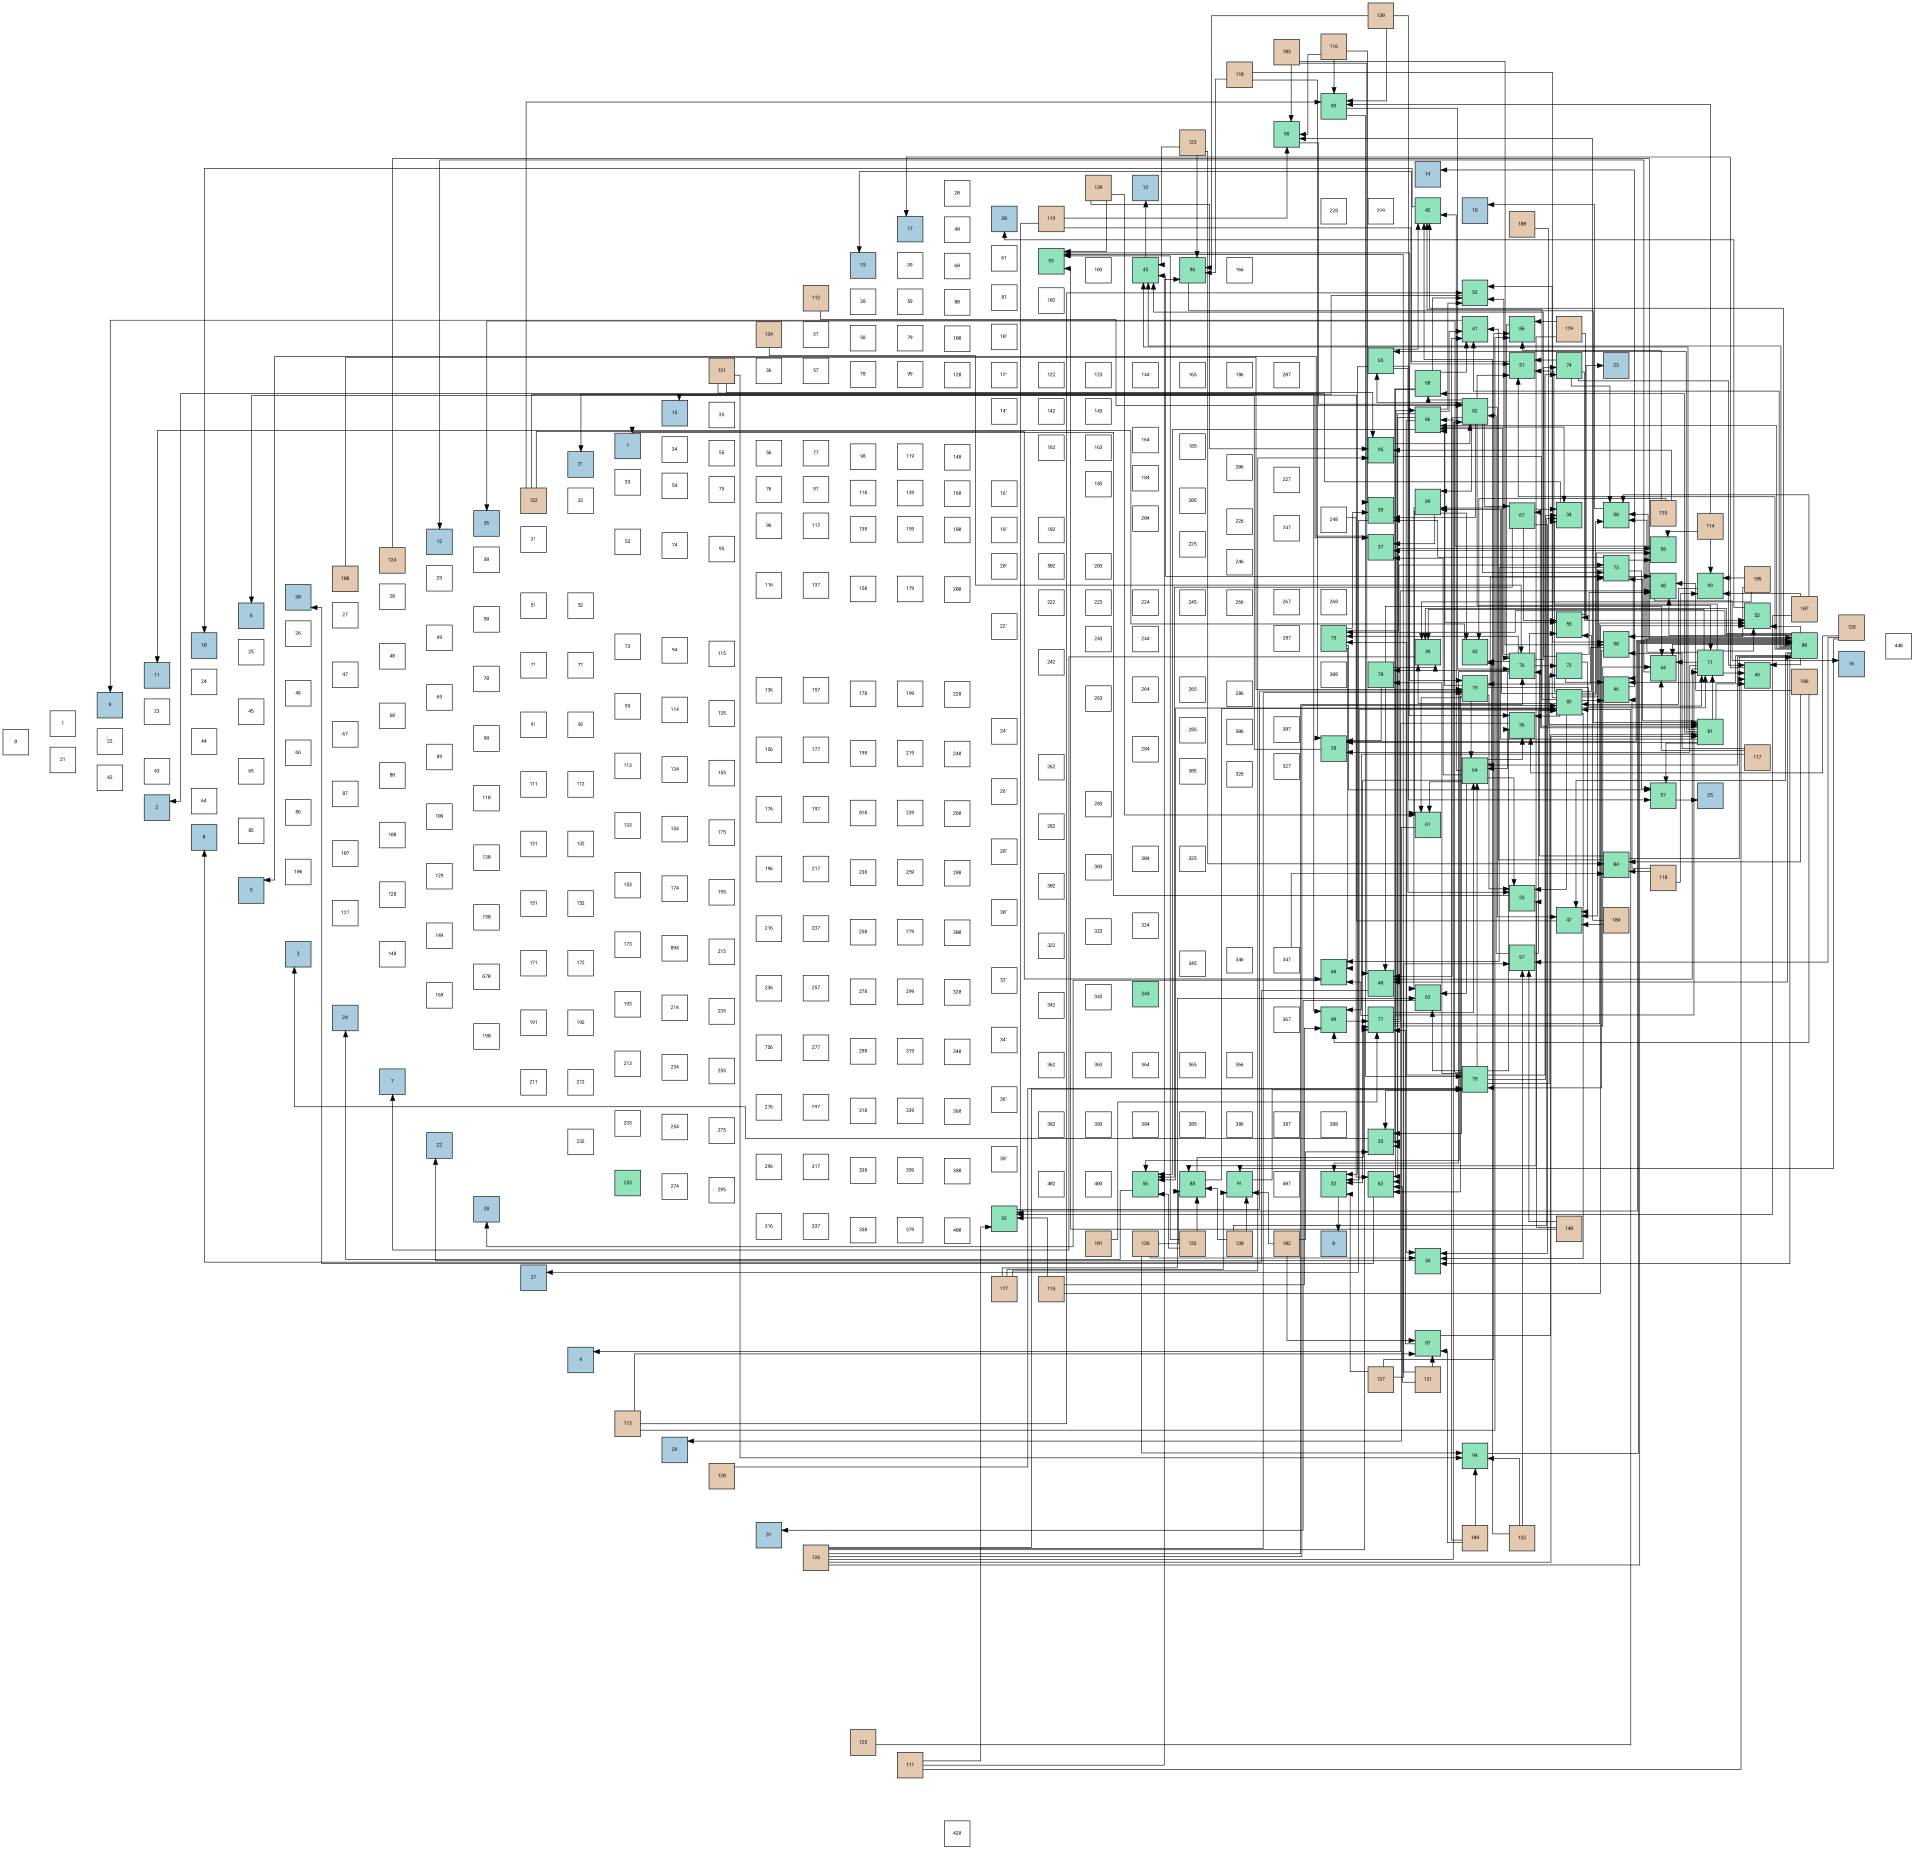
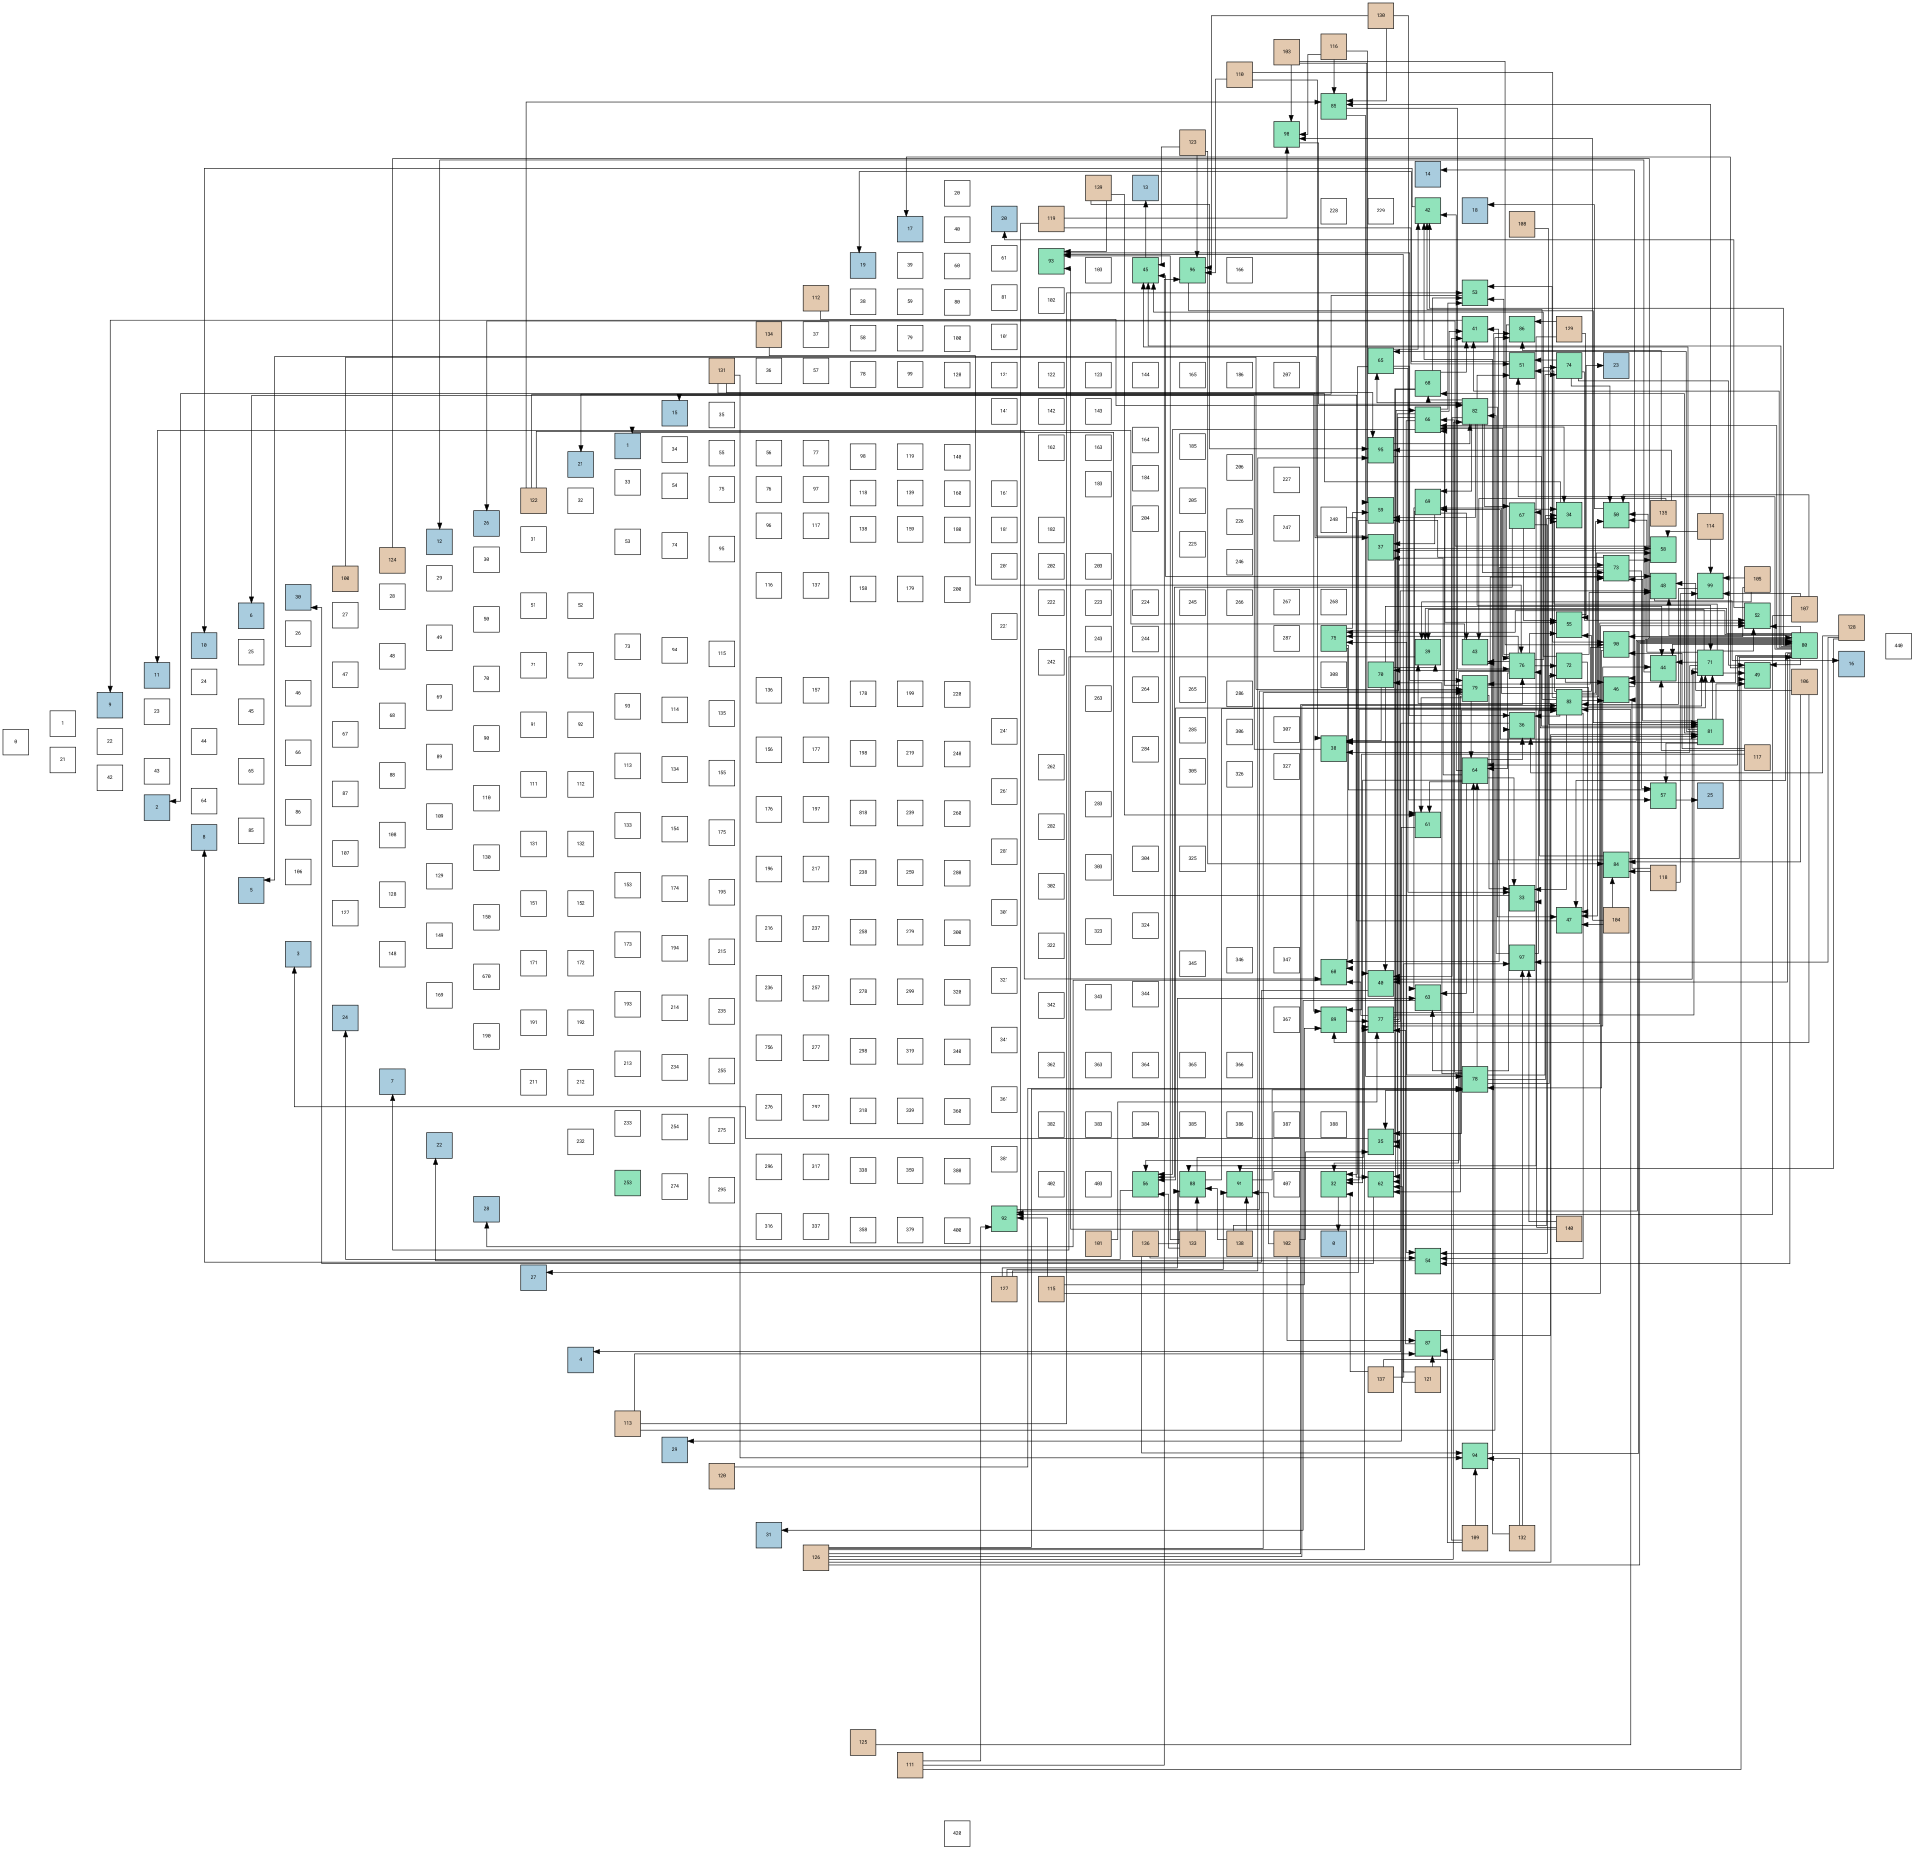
node "502": label "502" -> "202"
edge "347" -> "84": now "104" -> "84"
node "894": label "894" -> "194"
node "344": fillcolor #91e3bb -> #ffffff
